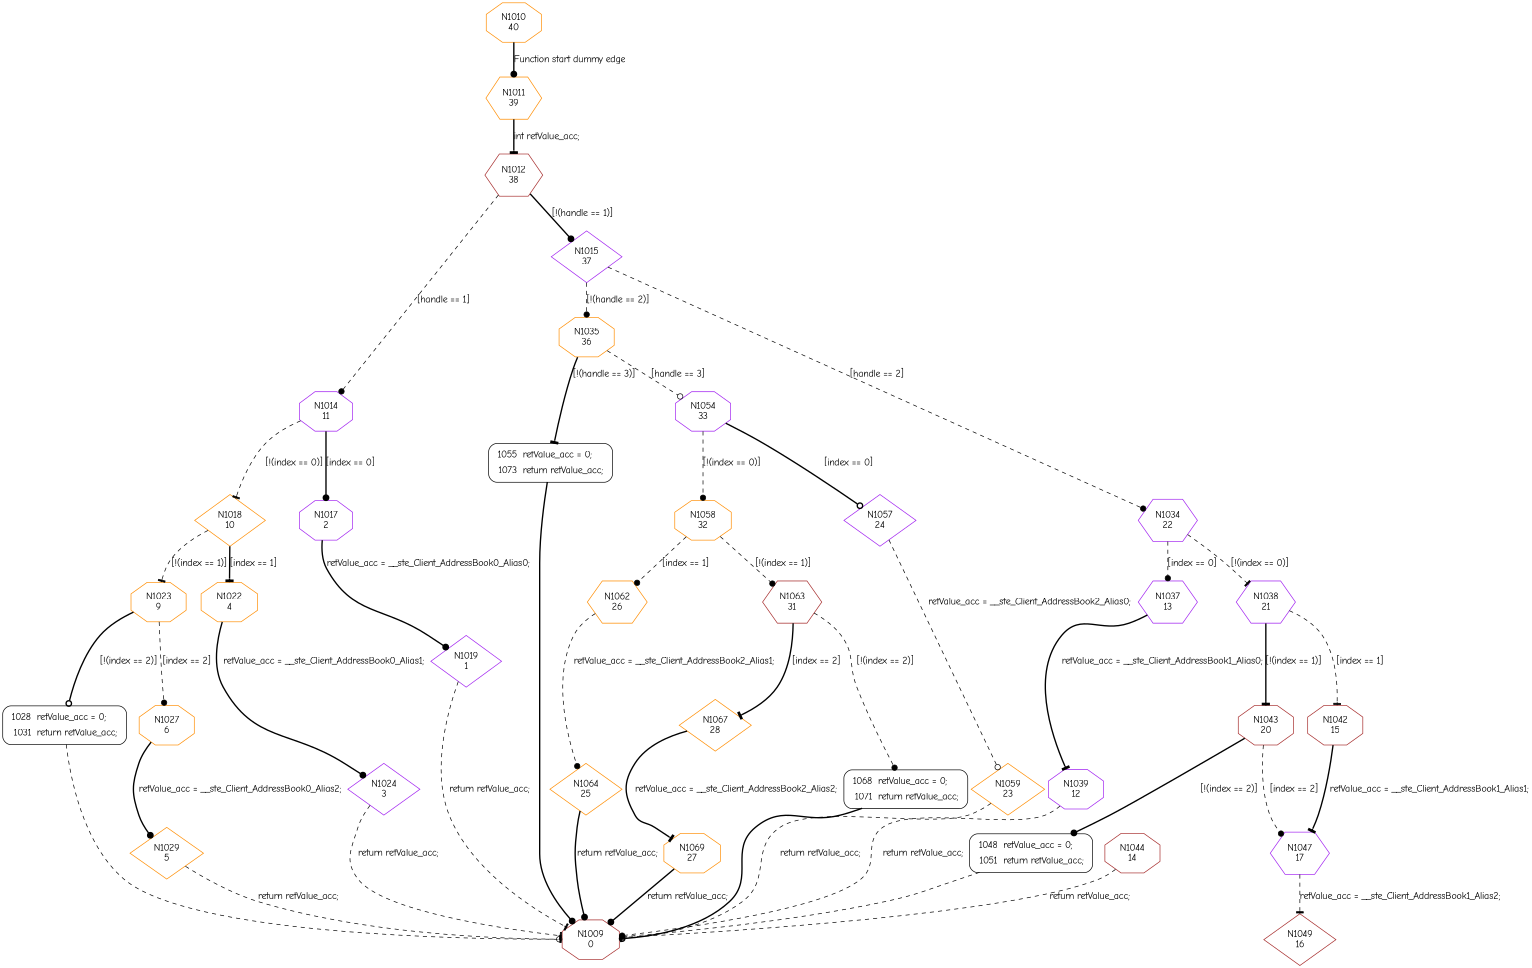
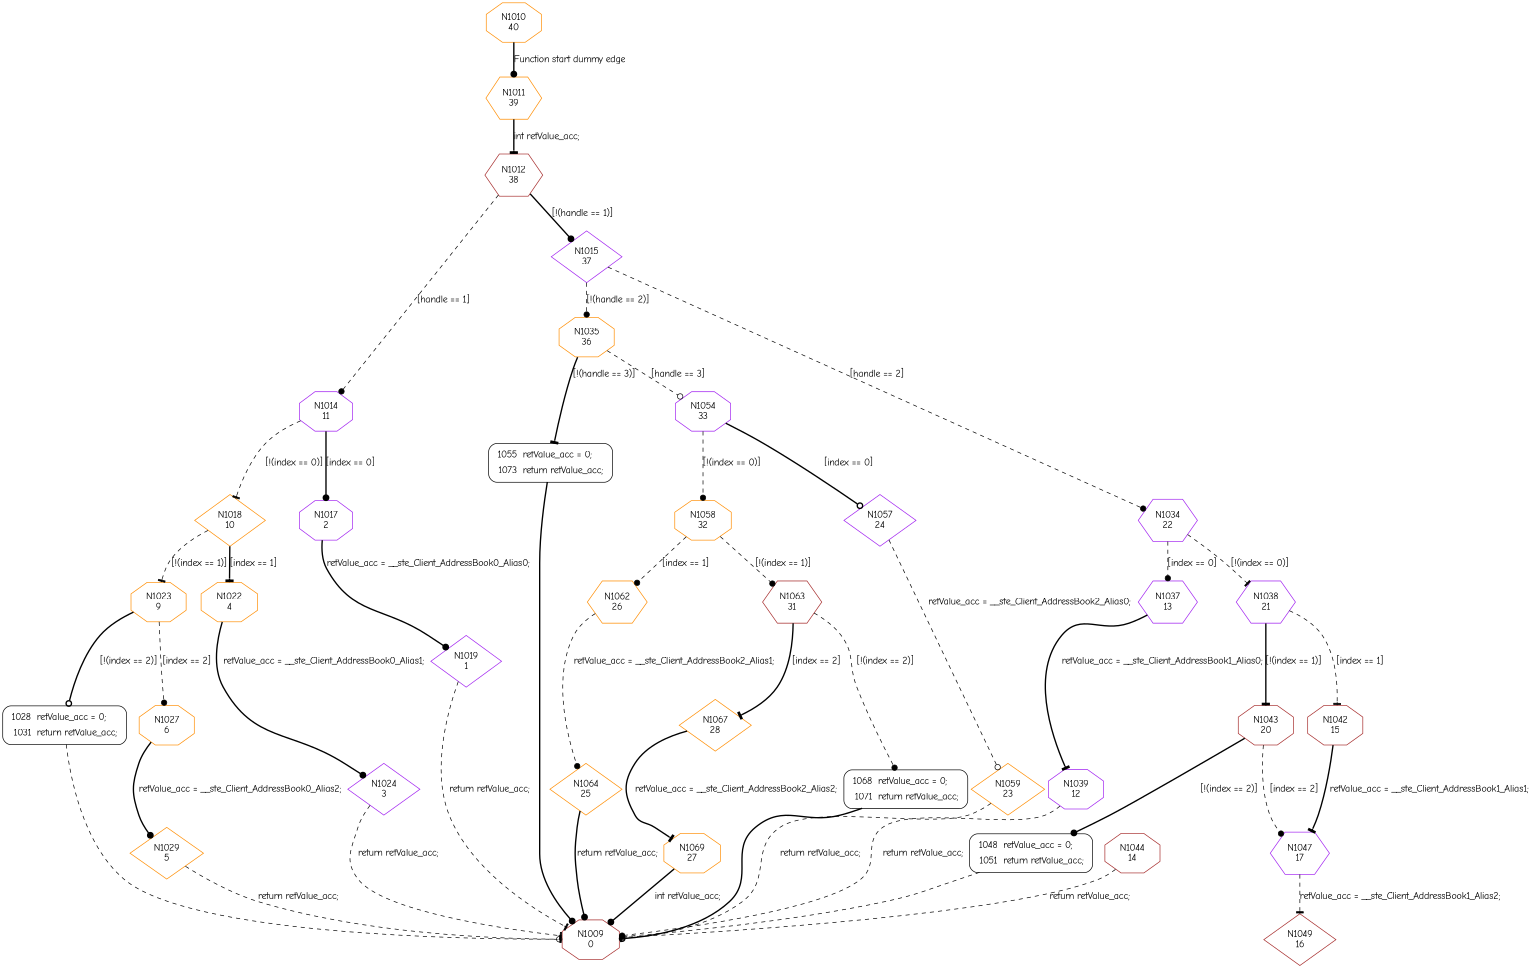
edge "N1069 27" -> "N1009 0": label "return retValue_acc;" -> "int retValue_acc;"
